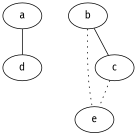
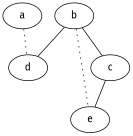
edge "a" -- "d": style solid -> dotted
edge "b" -- "d": added
edge "c" -- "e": style dotted -> solid
